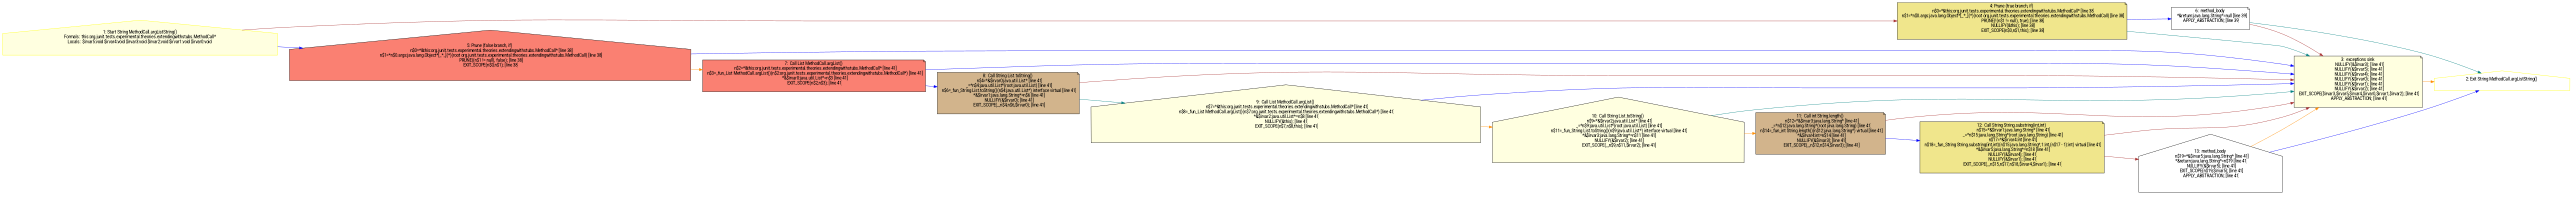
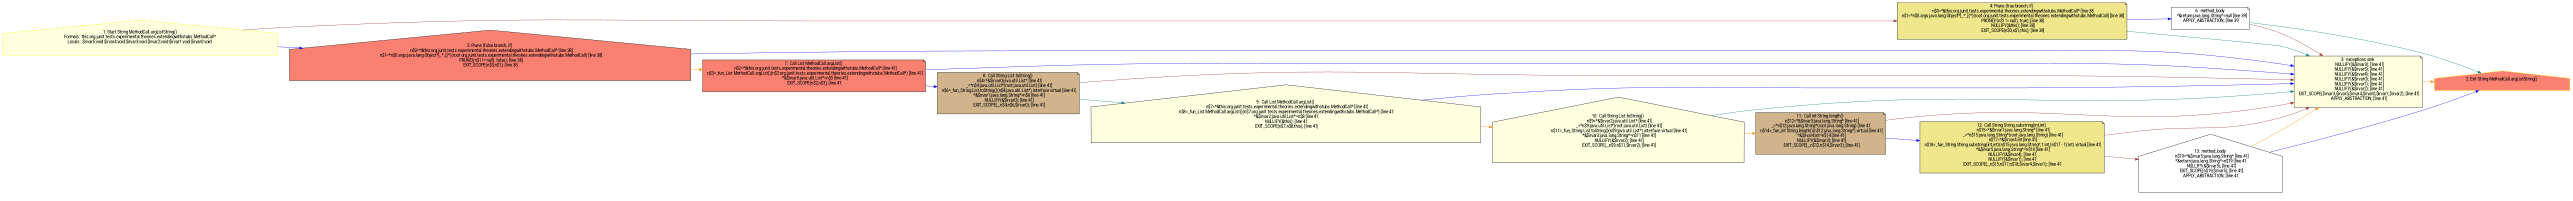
node "2: Exit String MethodCall.argListString()": fillcolor white -> salmon
